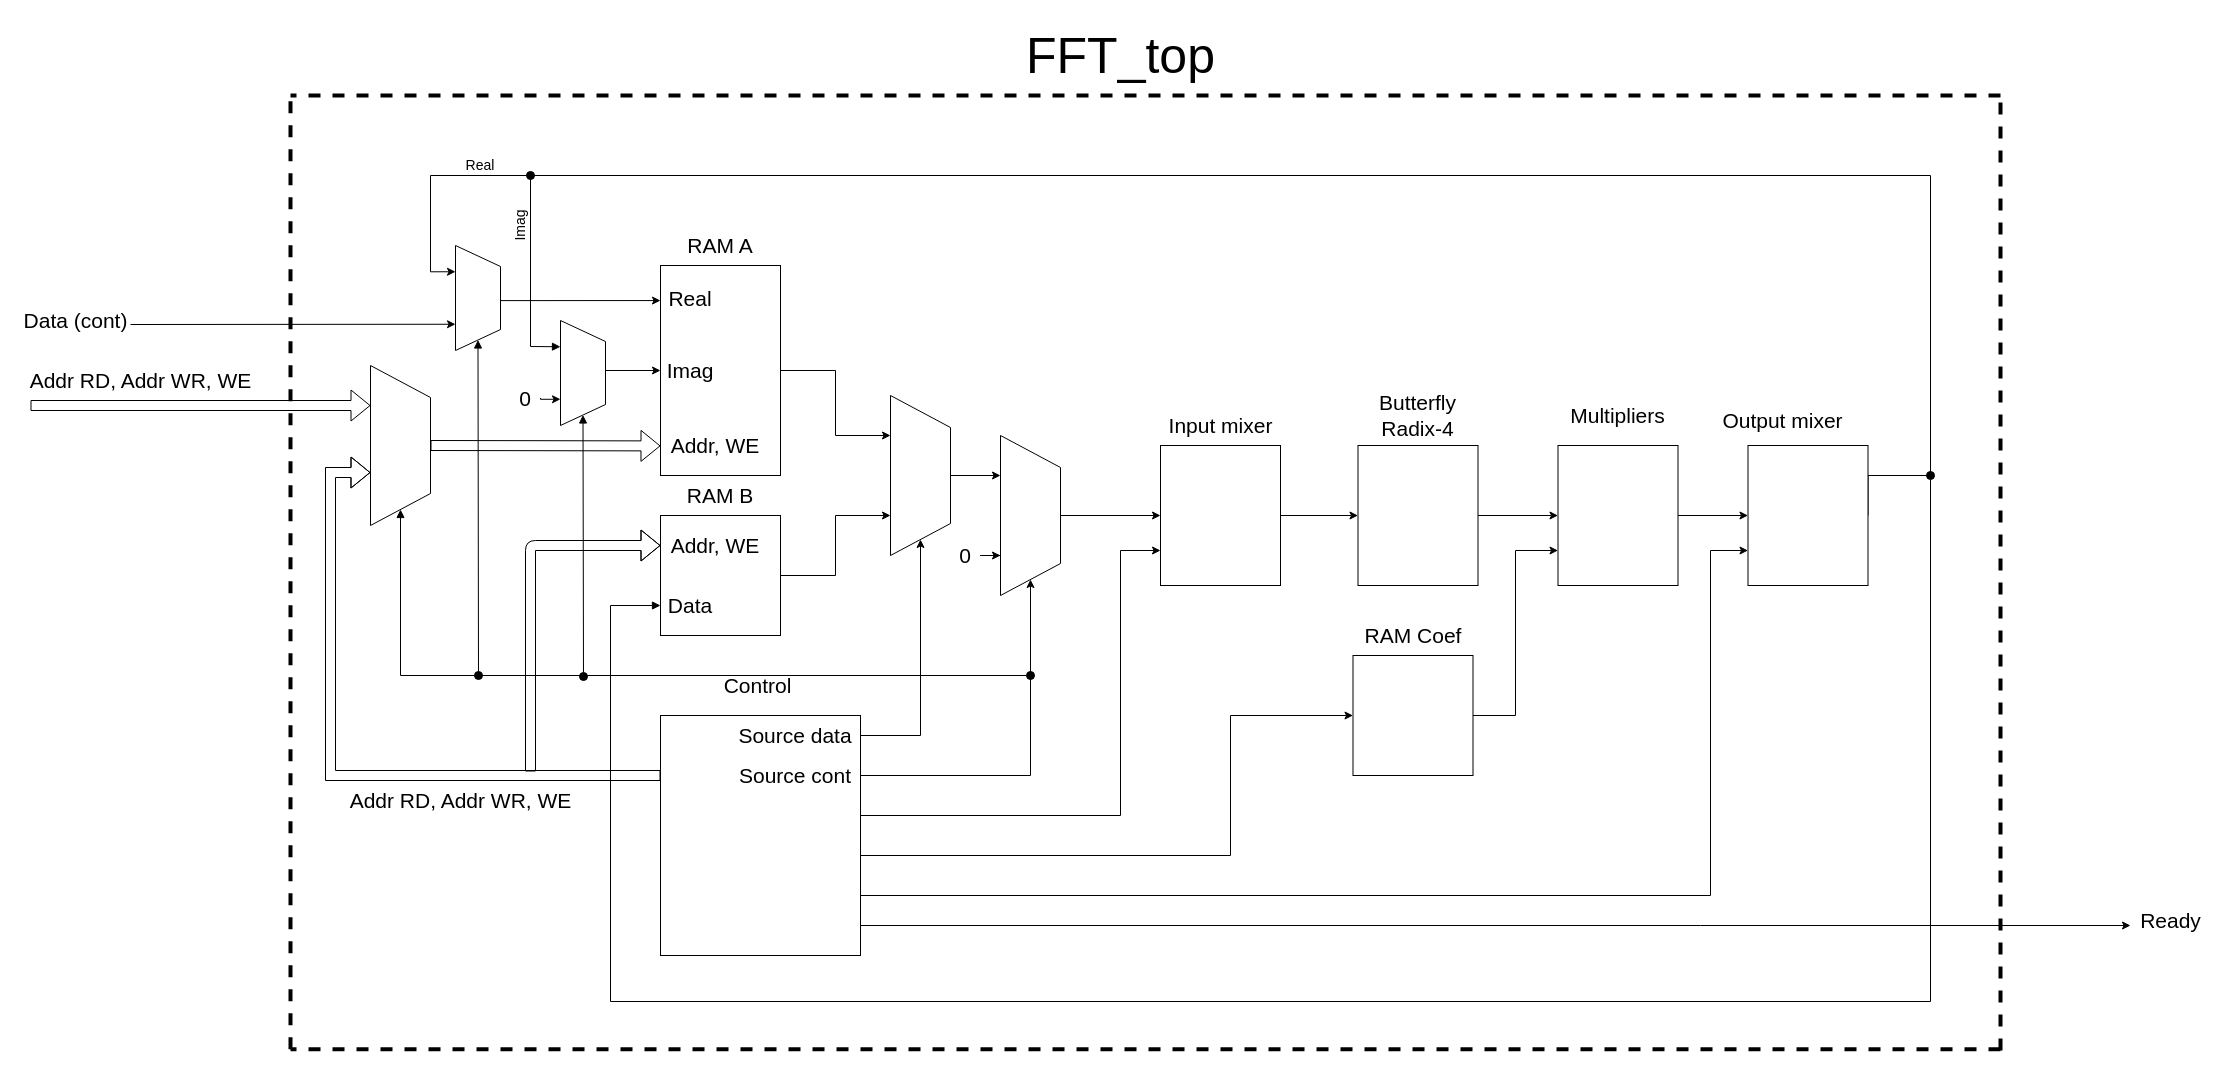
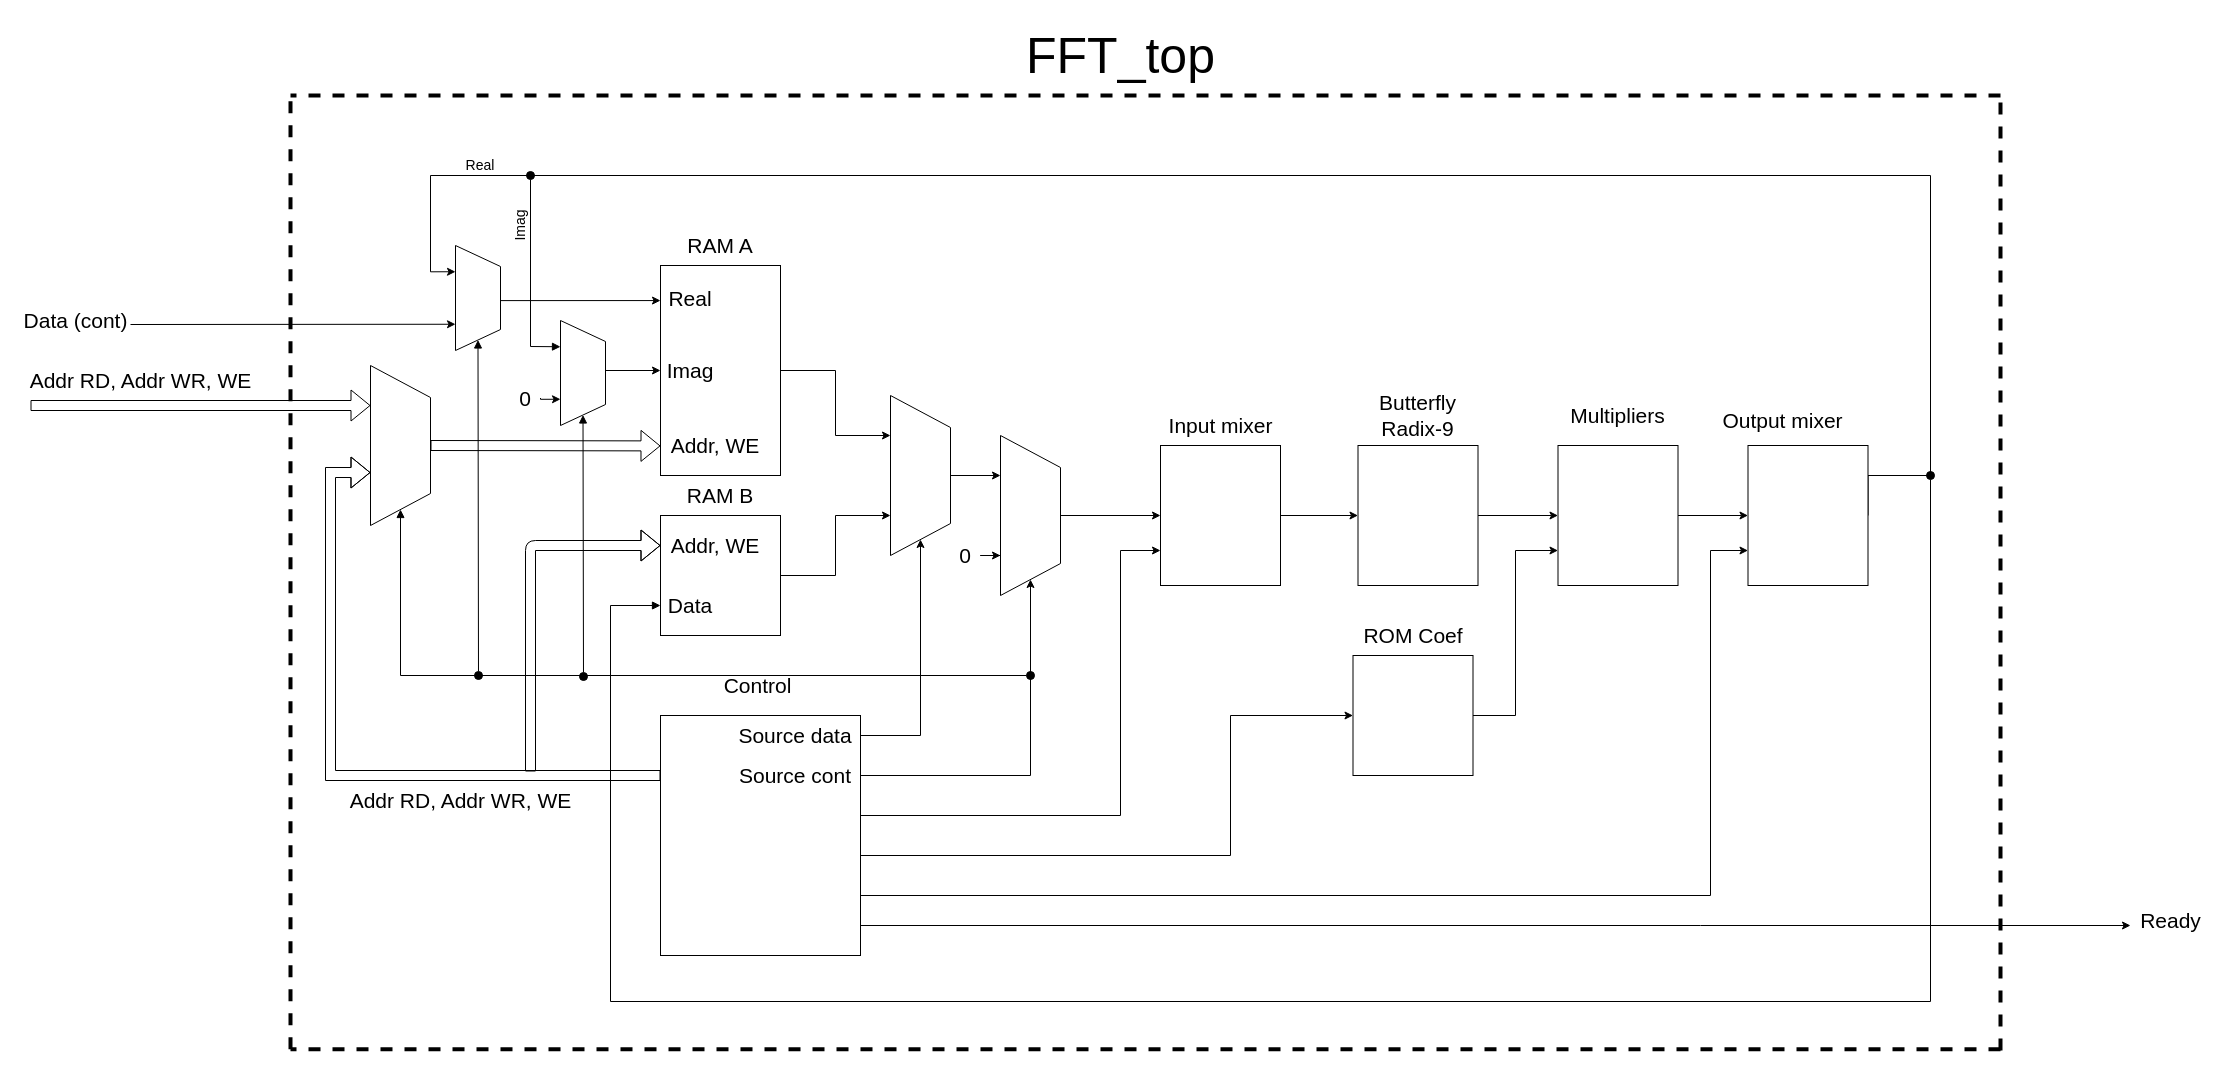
node "Butterfly Radix-4": label "Butterfly Radix-4" -> "Butterfly Radix-9"
node "RAM Coef": label "RAM Coef" -> "ROM Coef"
